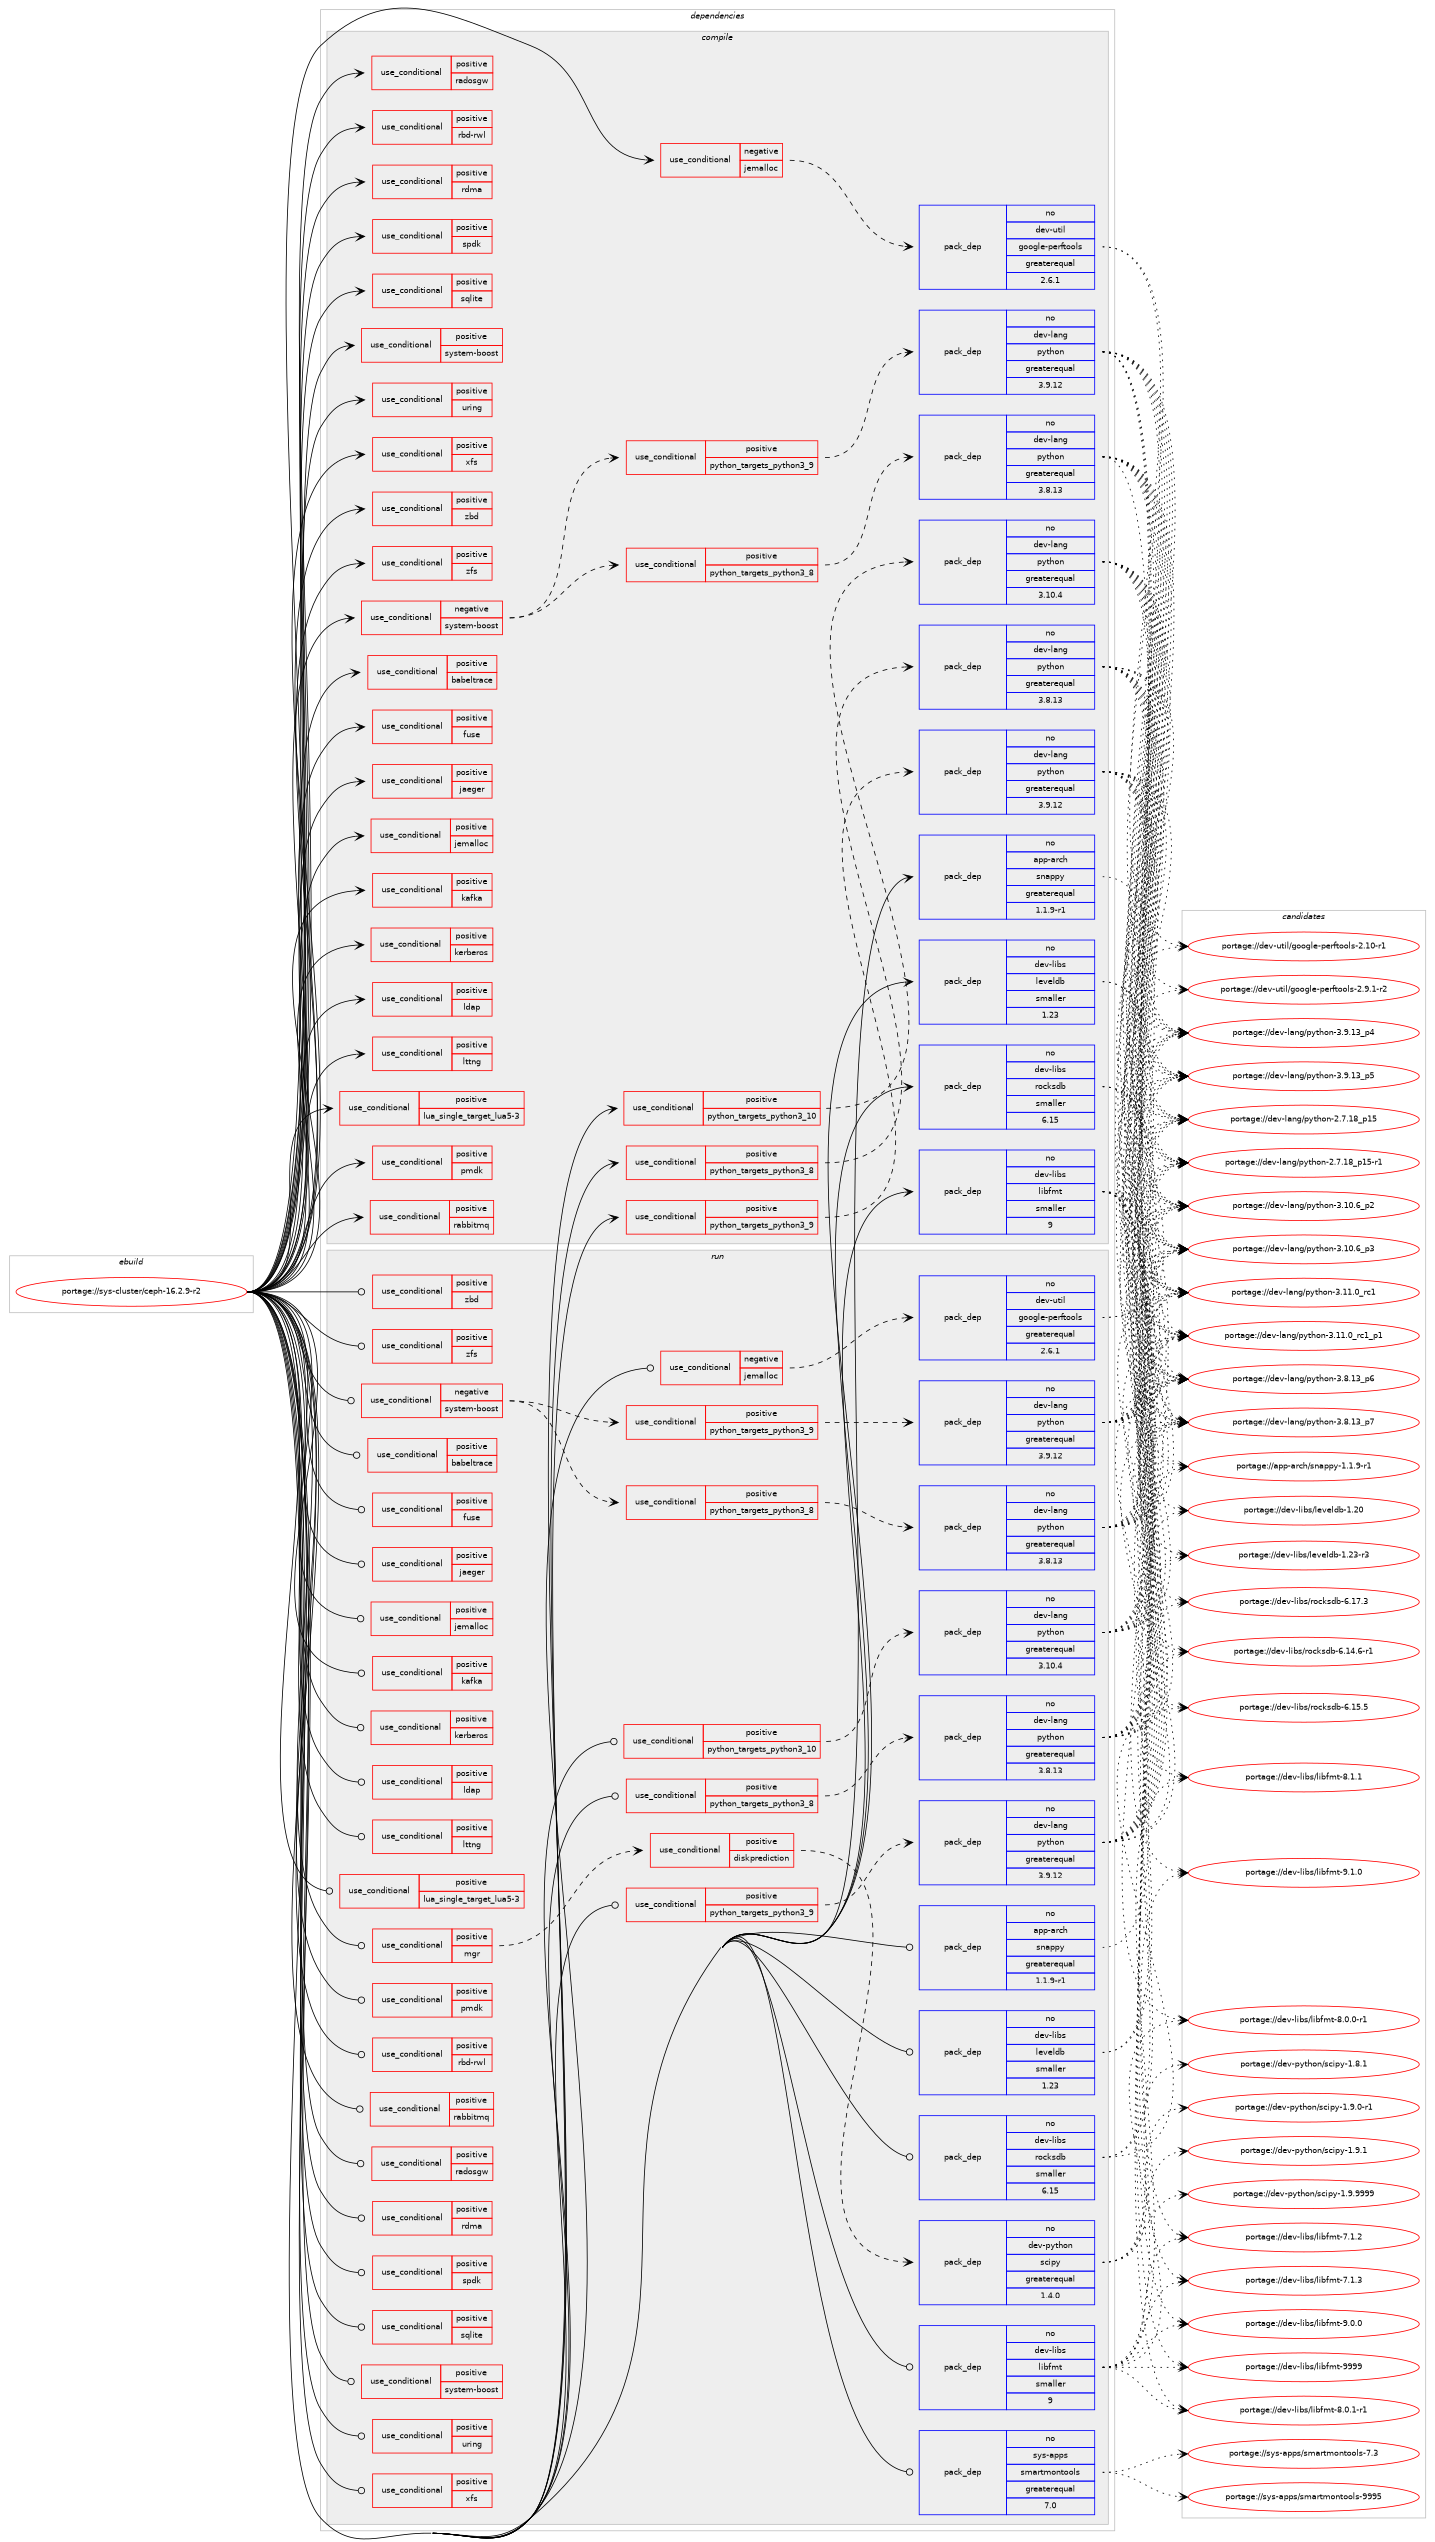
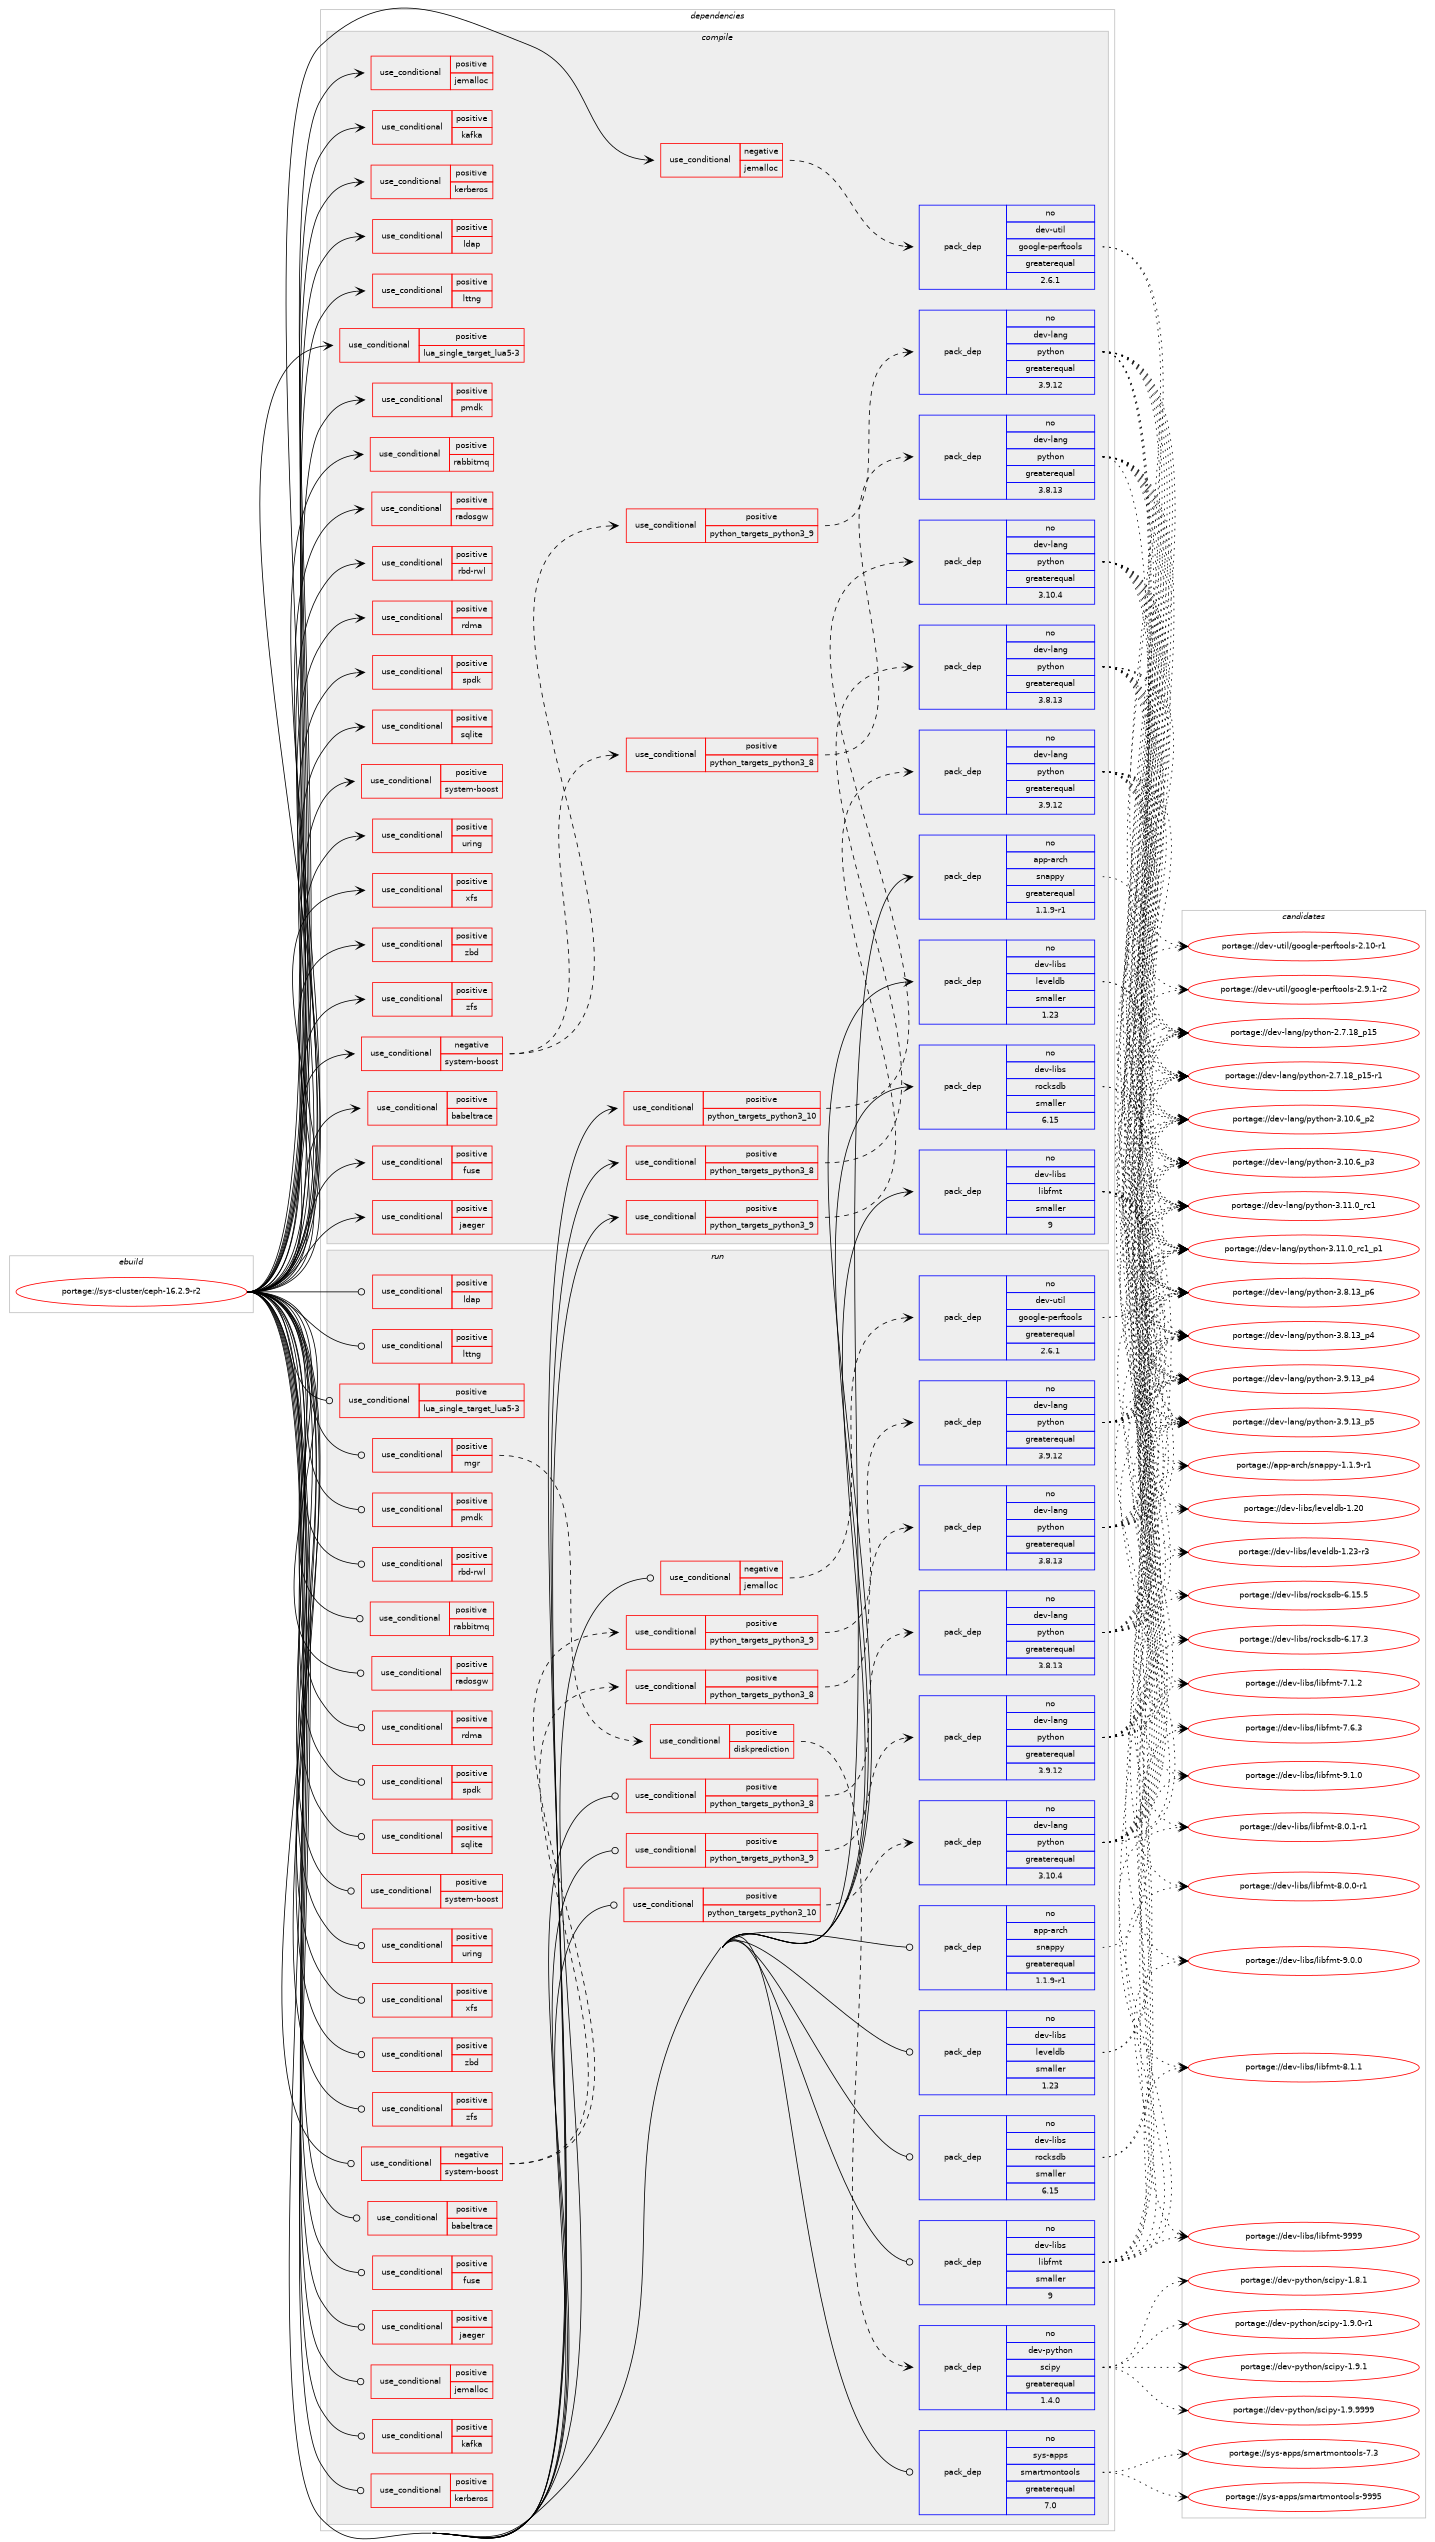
node "portage://dev-lang/python-3.8.13_p7": label "portage://dev-lang/python-3.8.13_p7" -> "portage://dev-lang/python-3.8.13_p4"
node "portage://dev-libs/rocksdb-6.14.6-r1": removed
node "portage://dev-libs/libfmt-7.1.3": label "portage://dev-libs/libfmt-7.1.3" -> "portage://dev-libs/libfmt-7.6.3"
